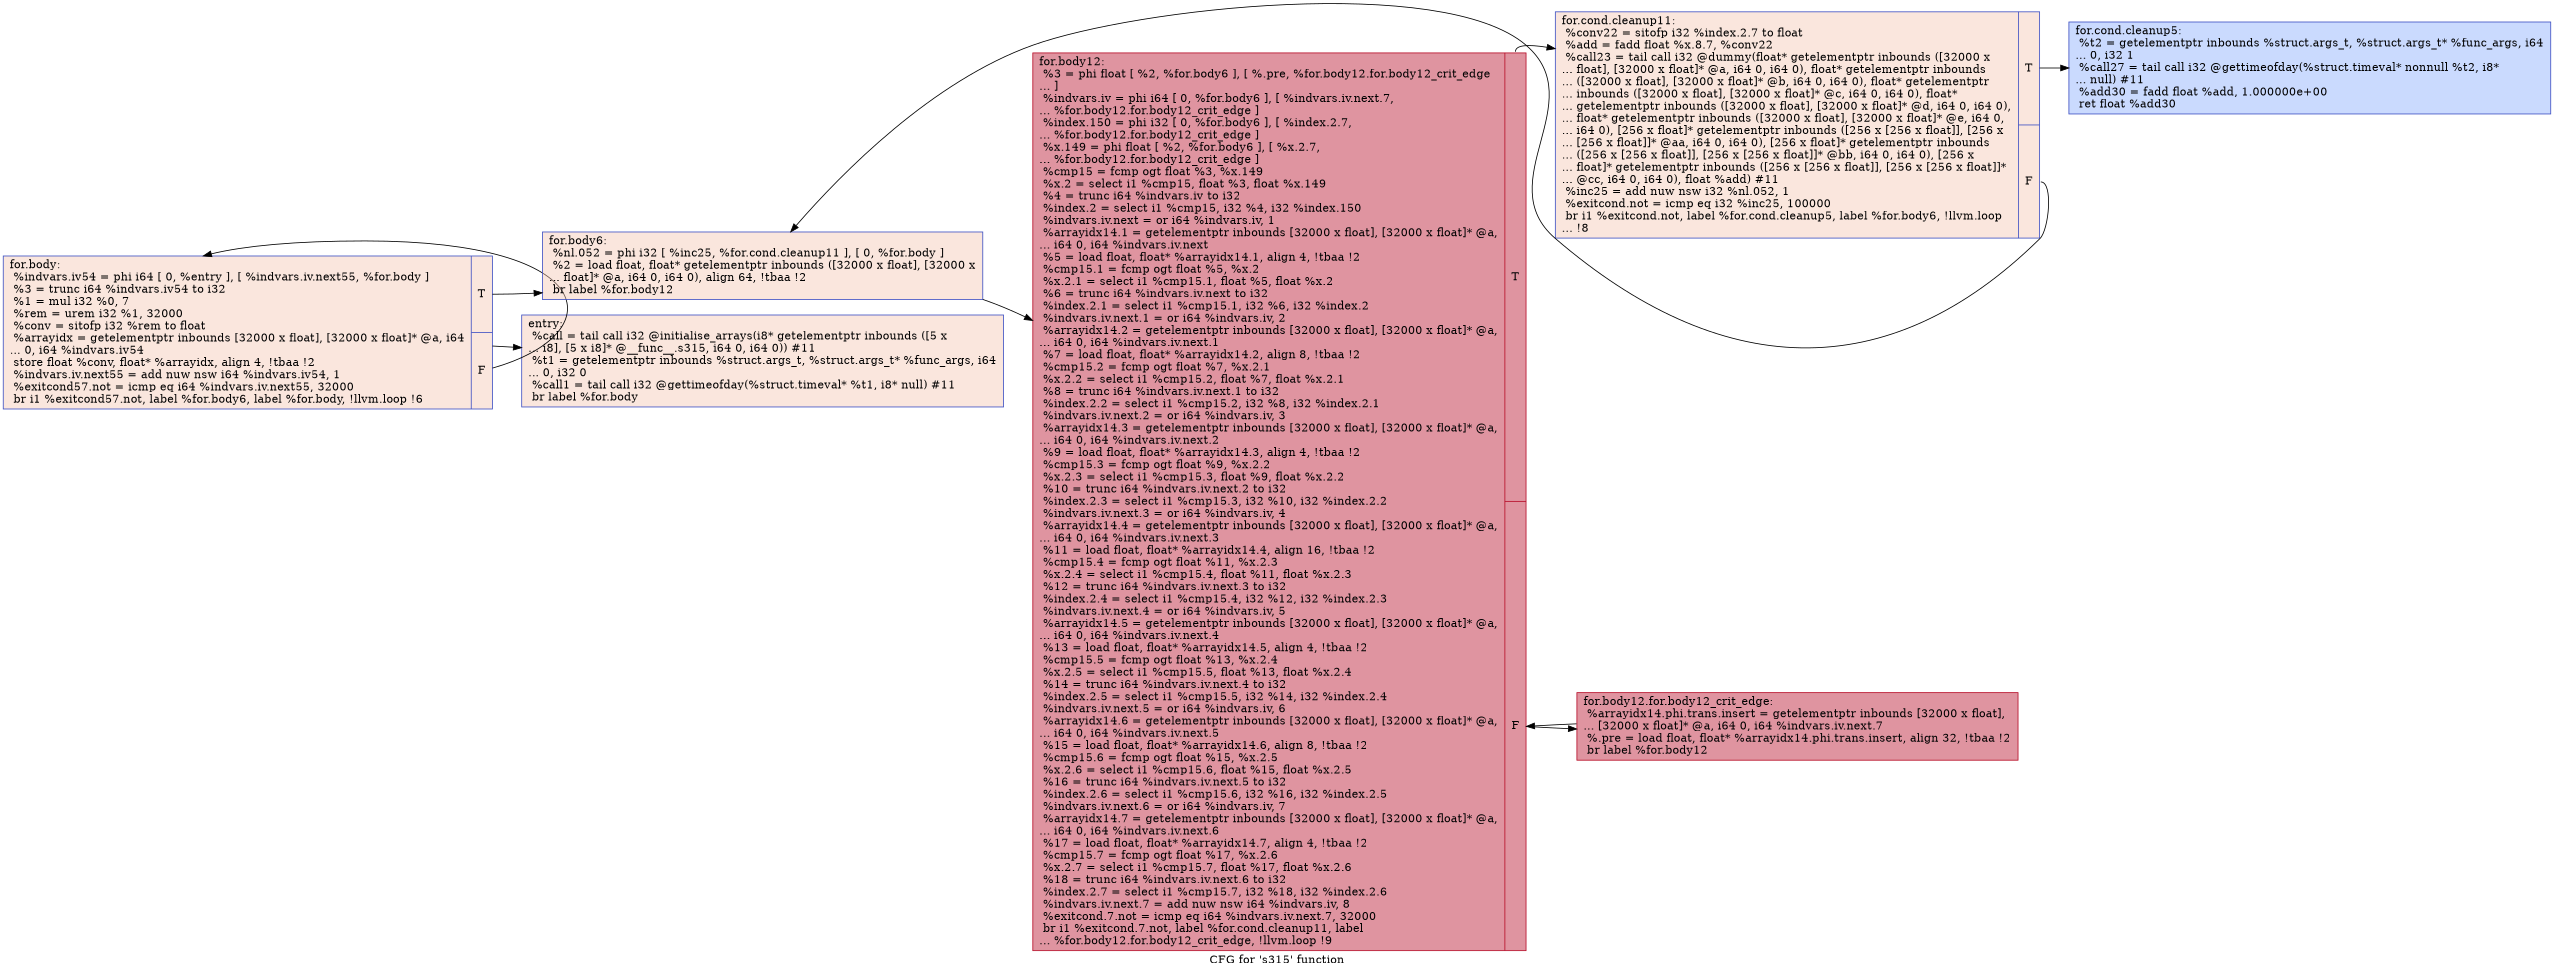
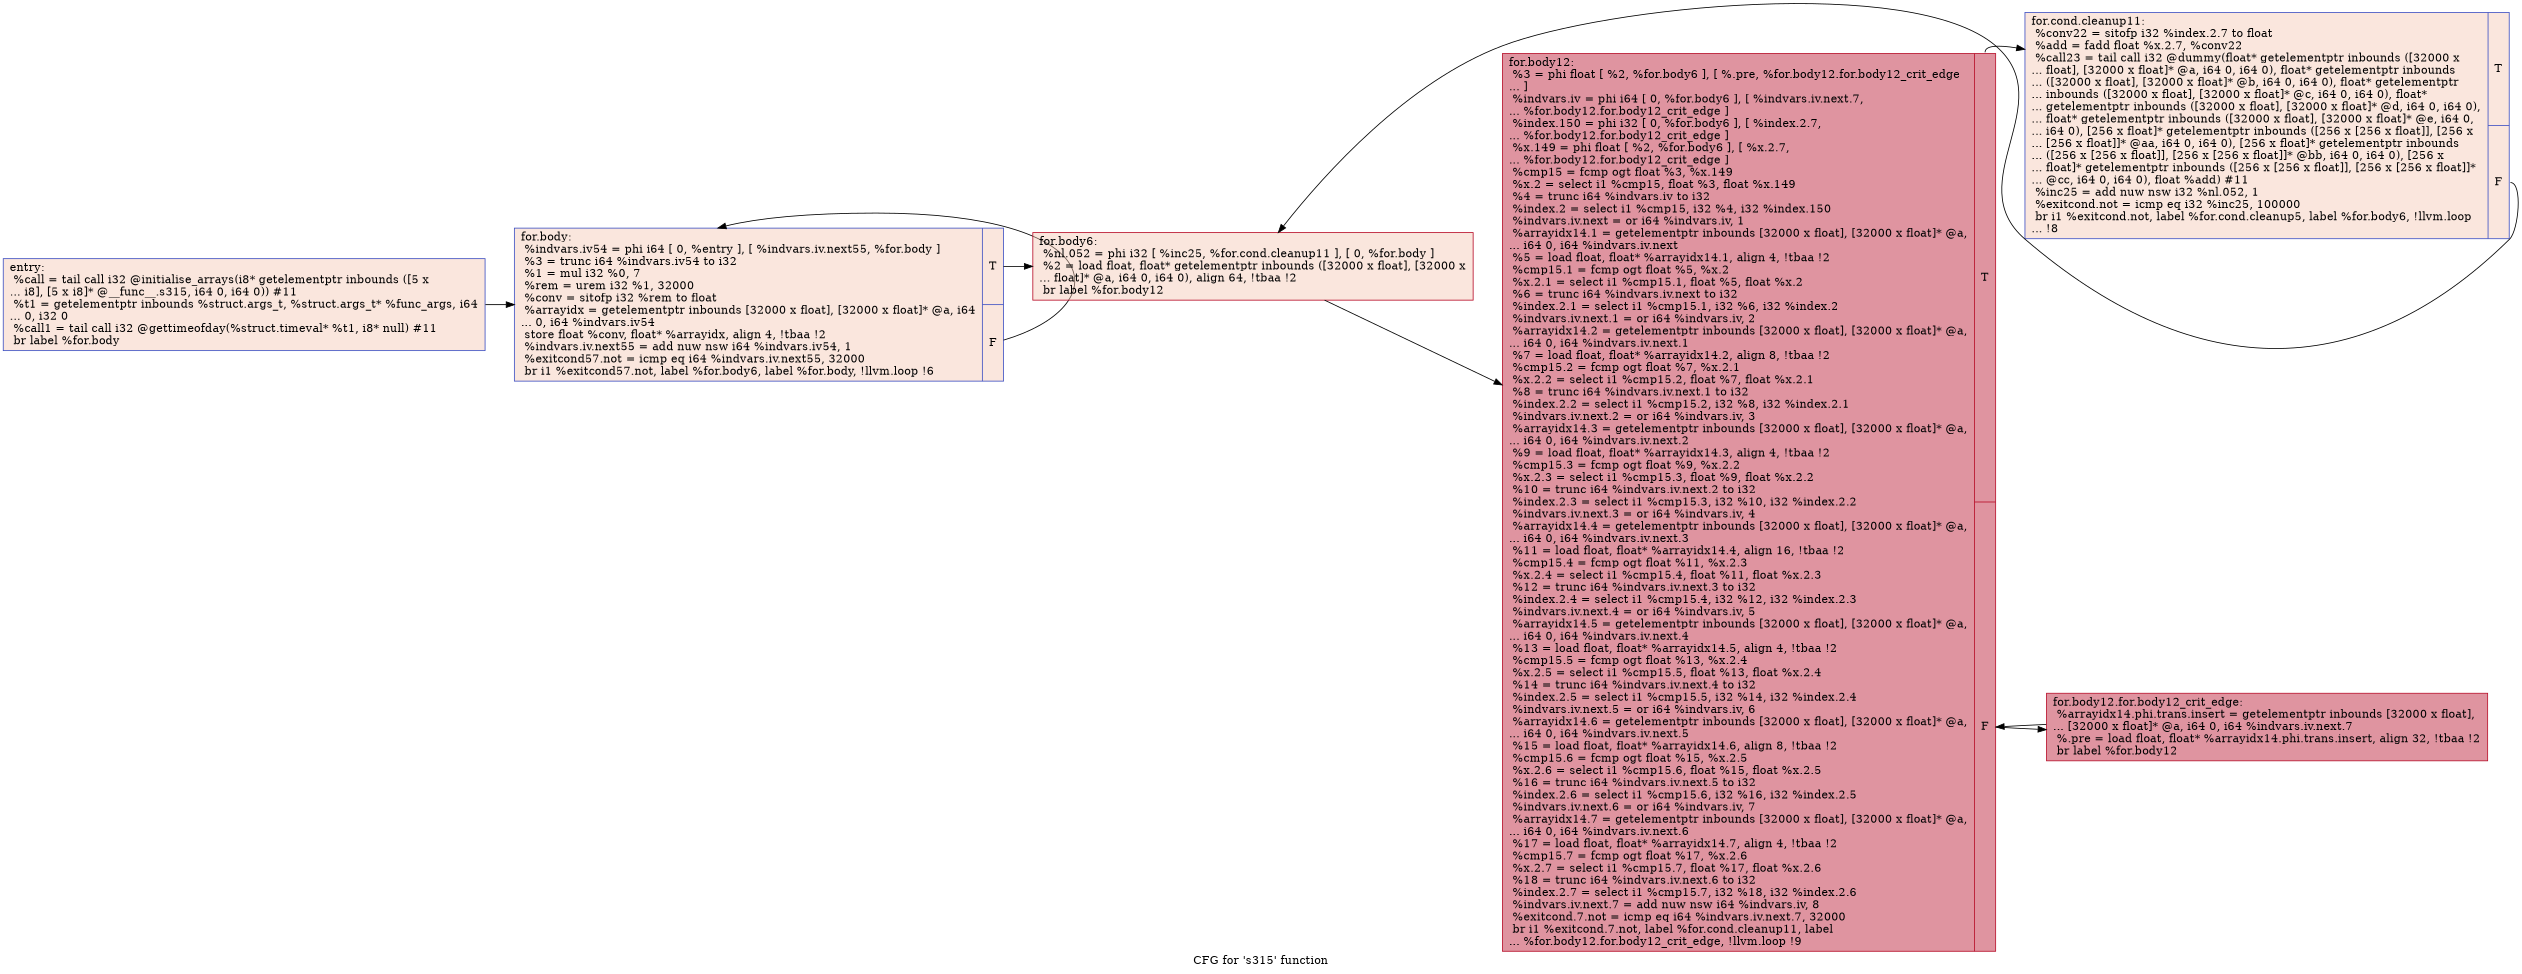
node "for.cond.cleanup11:": text "%add = fadd float %x.8.7, %conv22" -> "%add = fadd float %x.2.7, %conv22"
node "for.cond.cleanup5:": removed
node "for.body6:": color #3d50c3ff -> #b70d28ff
edge "for.body:" -> "entry:": reversed
